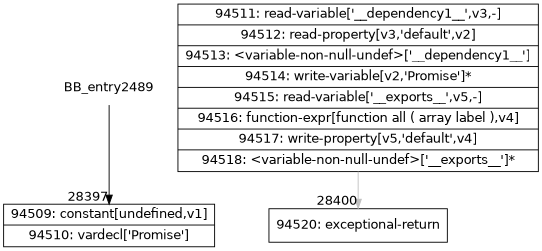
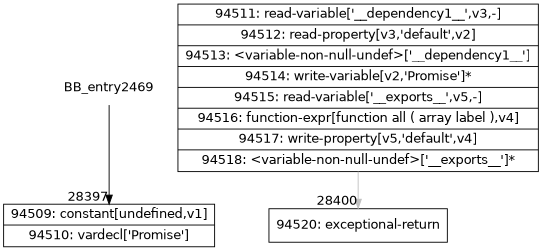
node "BB_entry2489": label "BB_entry2489" -> "BB_entry2469"
